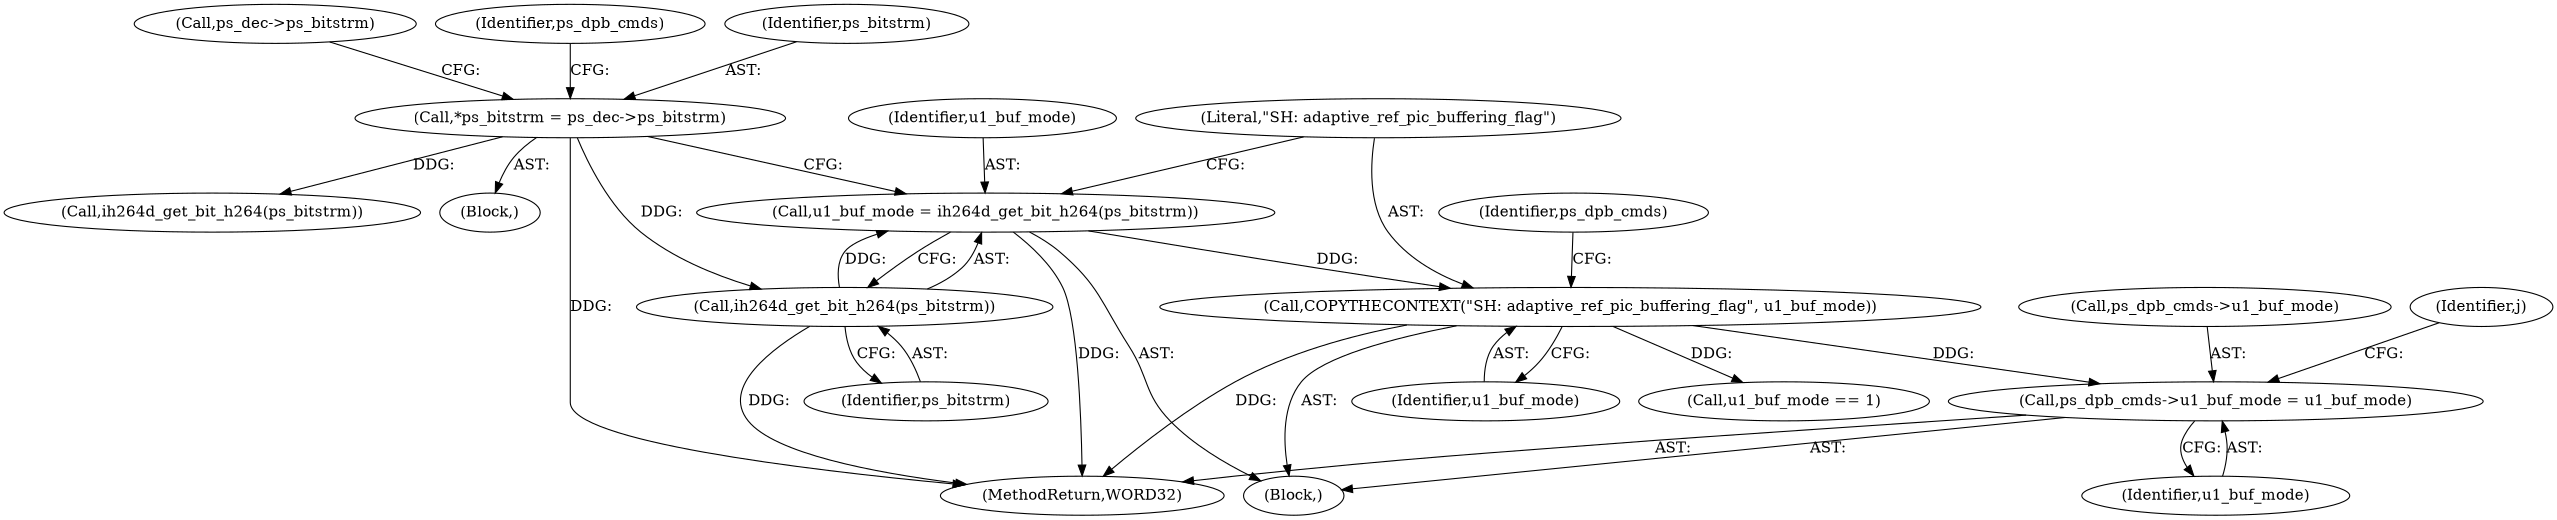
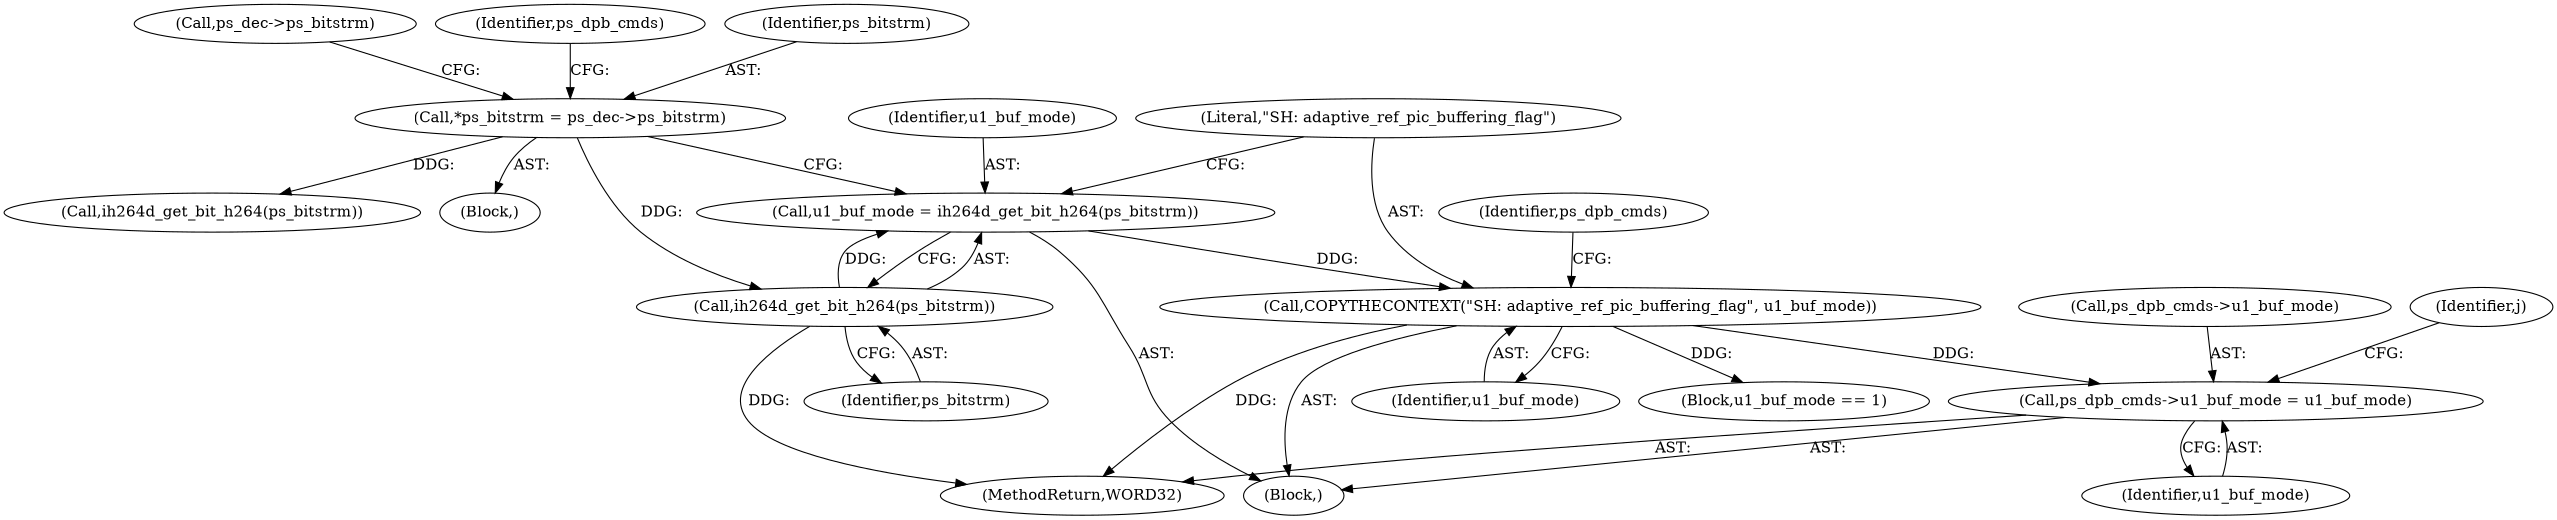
edge "(Call,u1_buf_mode = ih264d_get_bit_h264(ps_bitstrm))" -> "(MethodReturn,WORD32)": removed, label "DDG:"
node "(Call,u1_buf_mode == 1)": label "(Call,u1_buf_mode == 1)" -> "(Block,u1_buf_mode == 1)"
edge "(Call,*ps_bitstrm = ps_dec->ps_bitstrm)" -> "(MethodReturn,WORD32)": removed, label "DDG:"
